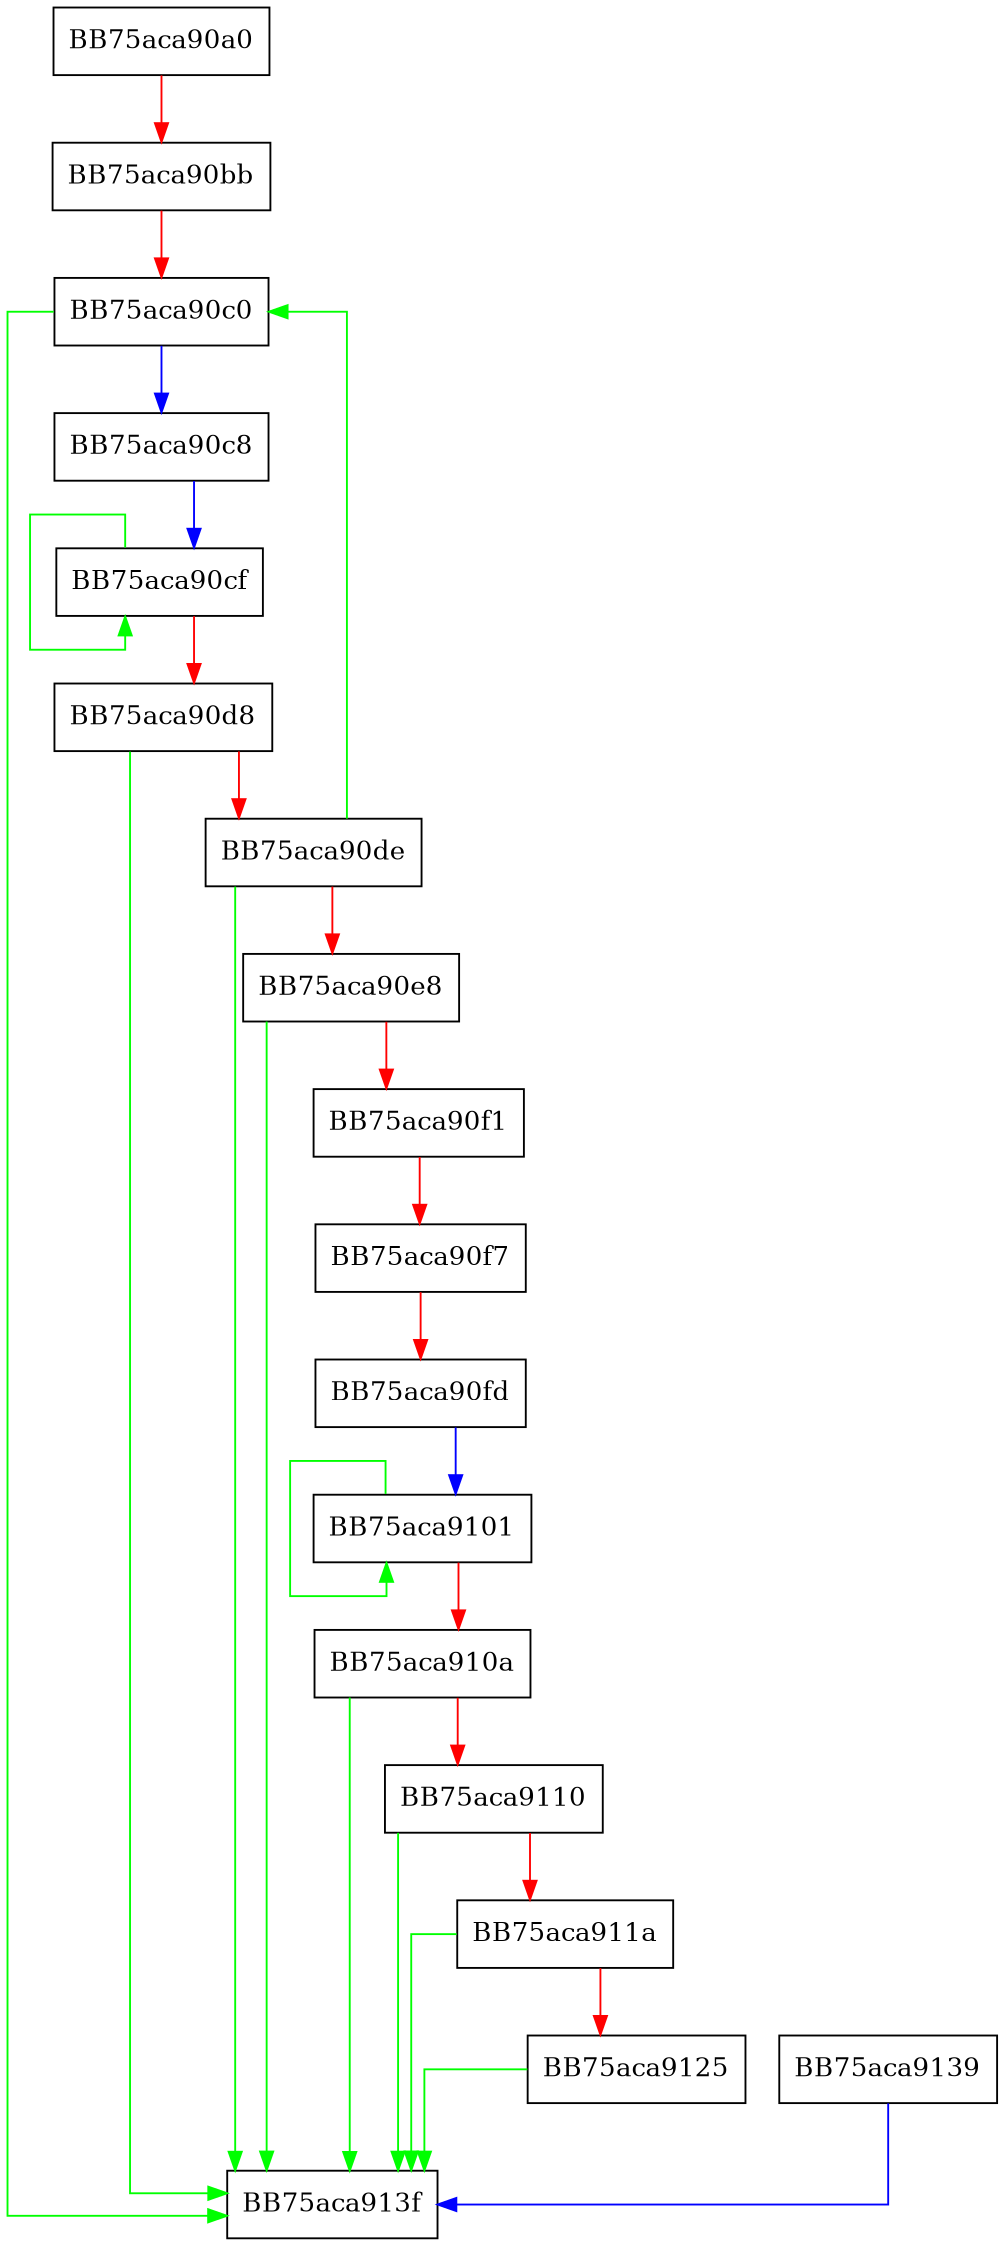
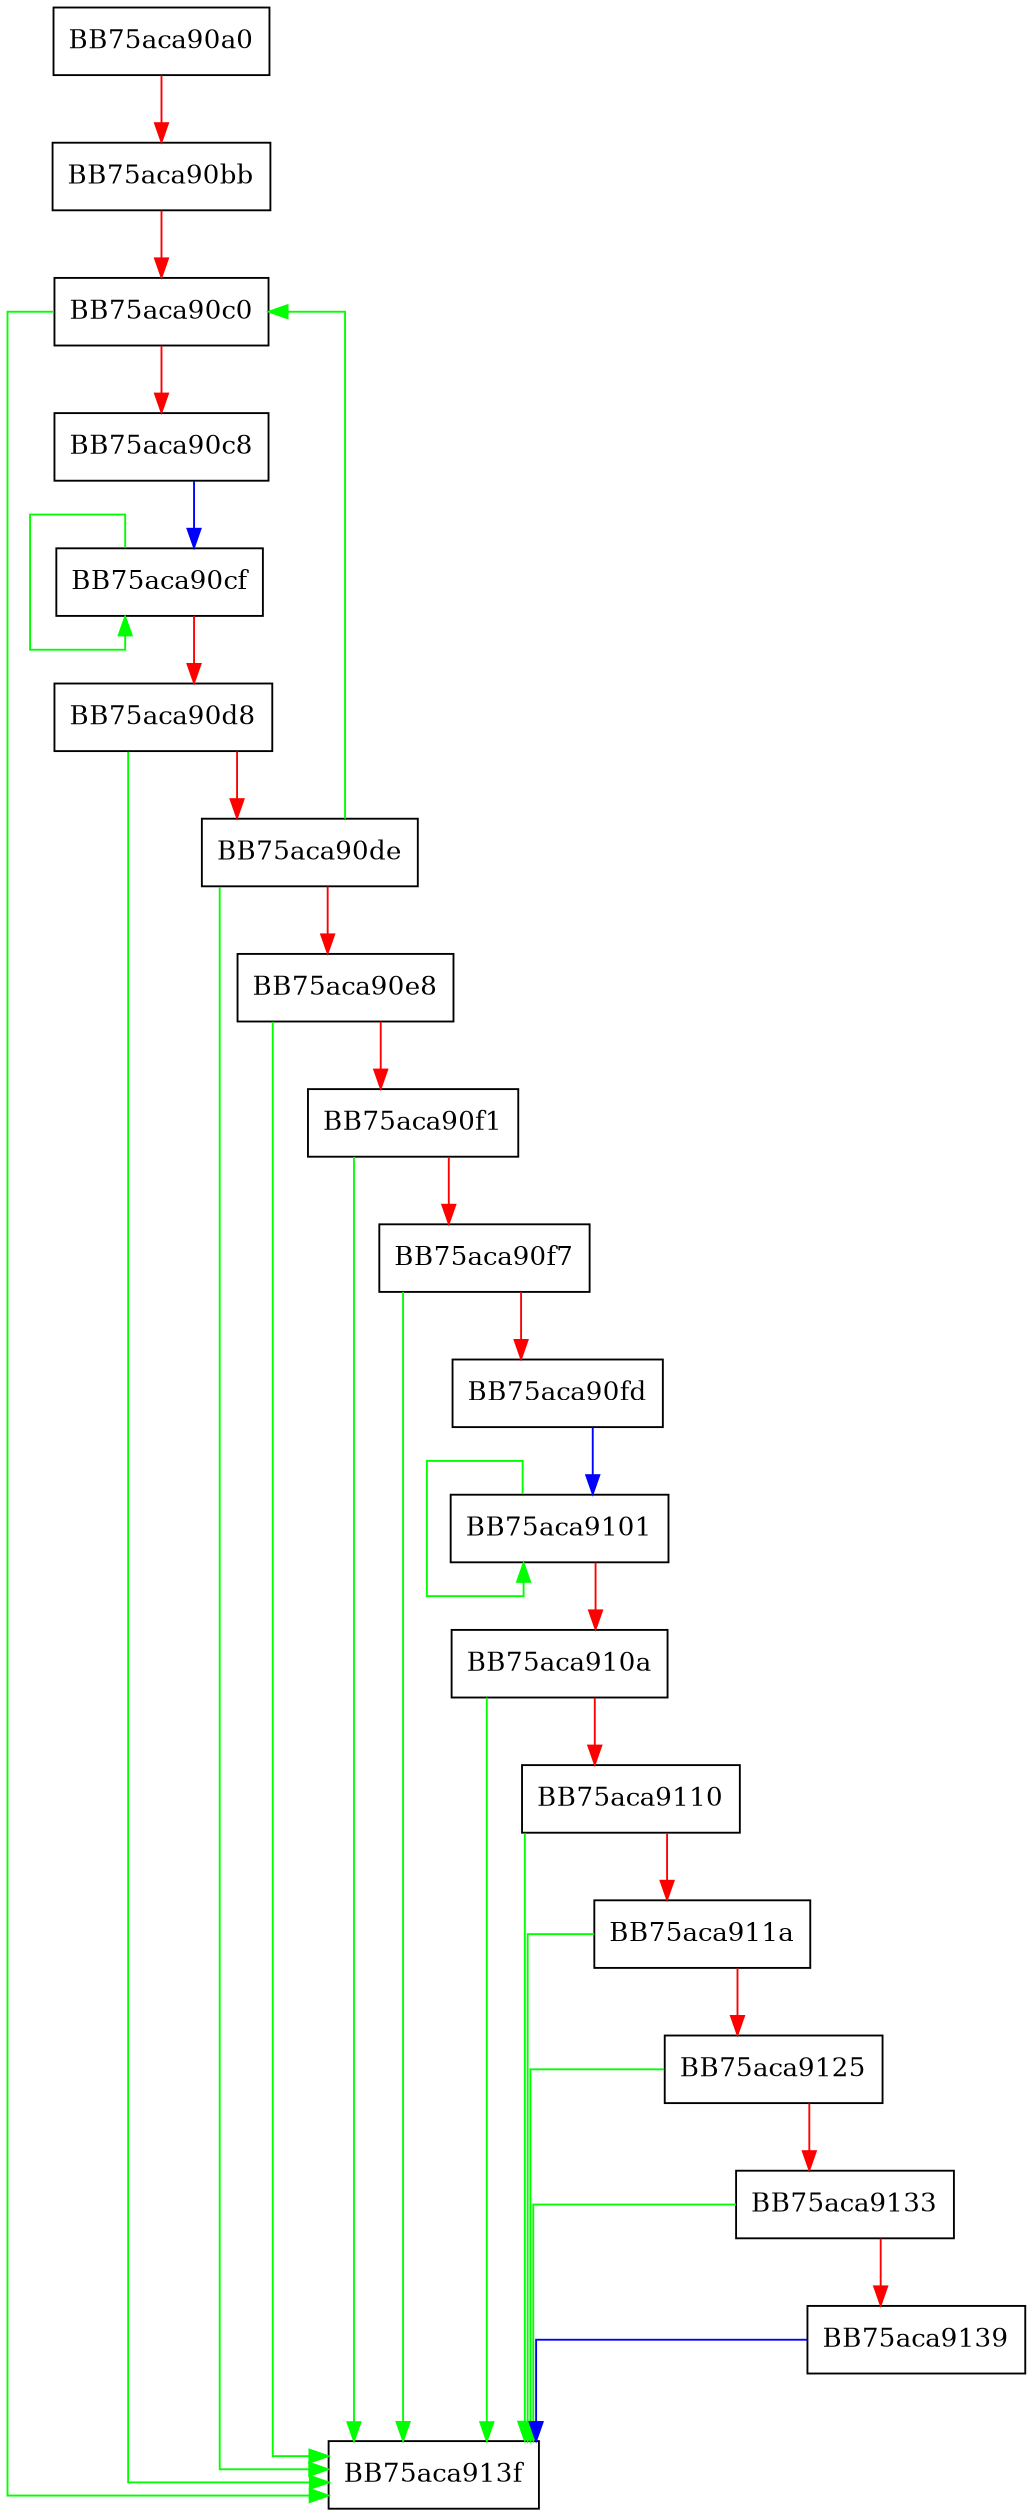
edge "BB75aca90c0" -> "BB75aca90c8": color blue -> red
edge "BB75aca90f1" -> "BB75aca913f": added
edge "BB75aca90f7" -> "BB75aca913f": added
node "BB75aca9133": added
